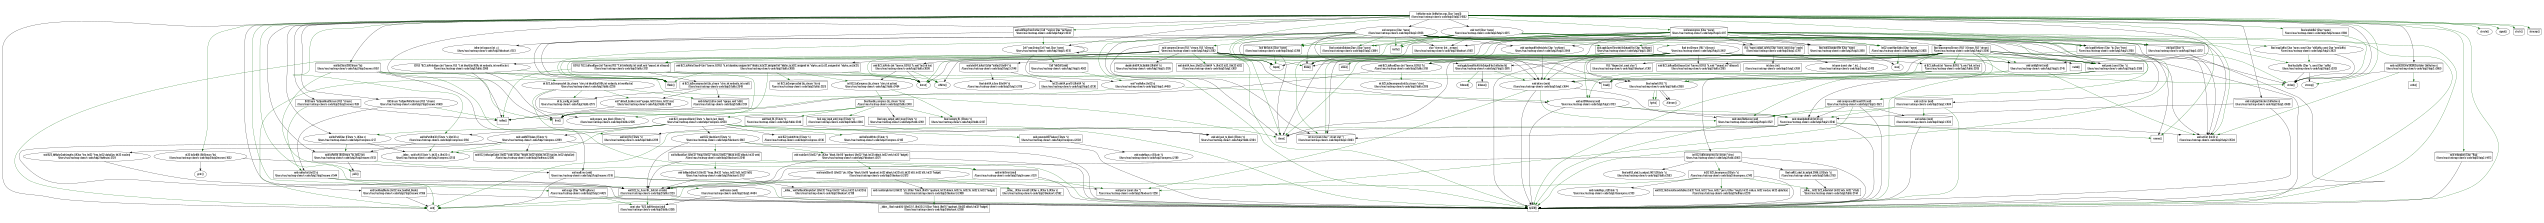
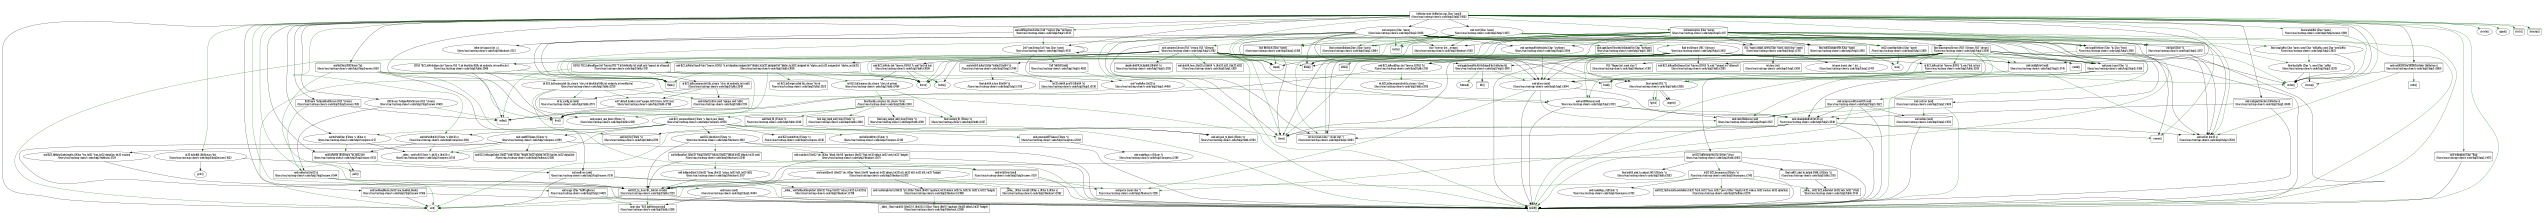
node "bzWrite()": label "bzWrite()" -> "fwrite()"
node "fchown()": label "fchown()" -> "dSt()"
node "zStream()": label "zStream()" -> "ungetc()"
